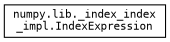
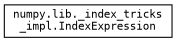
node "numpy.lib._index_index _impl.IndexExpression": label "numpy.lib._index_index _impl.IndexExpression" -> "numpy.lib._index_tricks _impl.IndexExpression"
